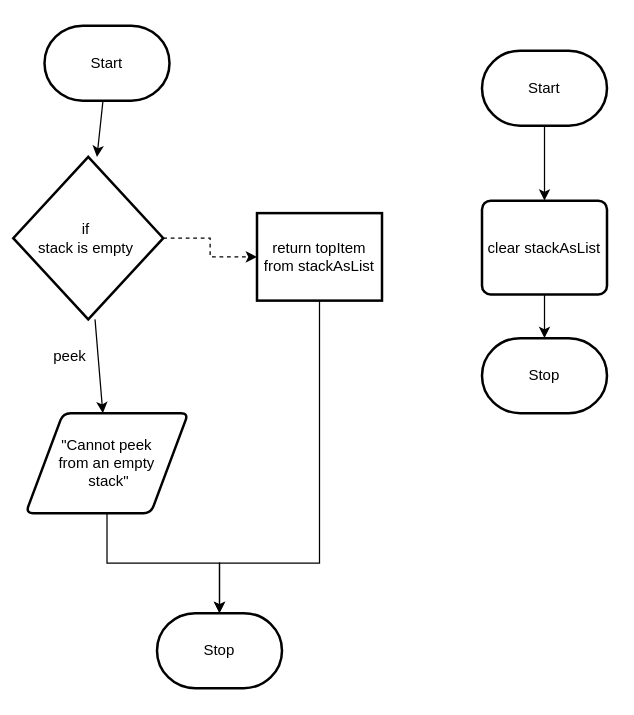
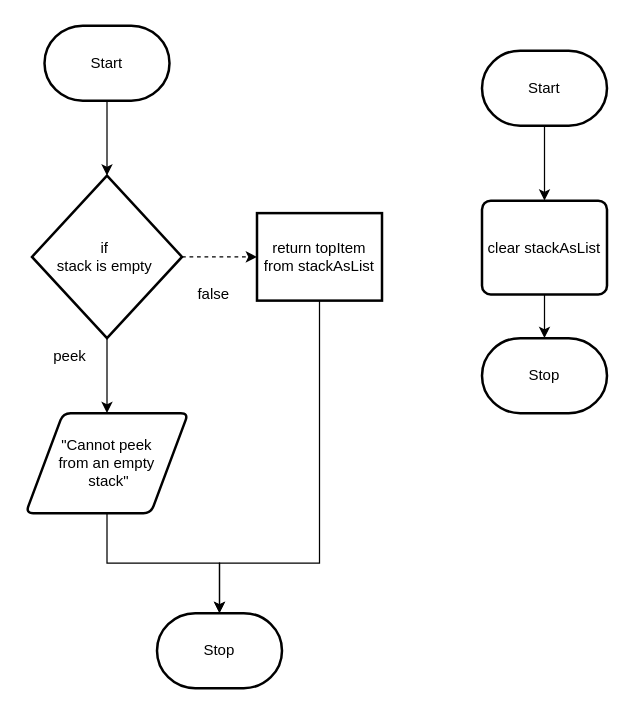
node "if stack is empty": moved (88, 238) -> (107, 257)
node "false": added
